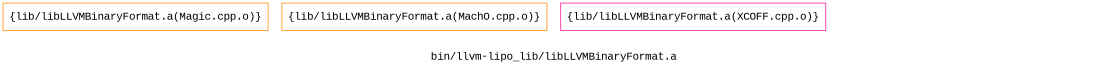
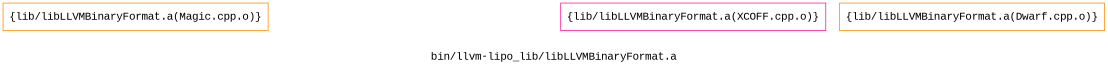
node "{lib/libLLVMBinaryFormat.a(MachO.cpp.o)}": removed
node "{lib/libLLVMBinaryFormat.a(Dwarf.cpp.o)}": added
